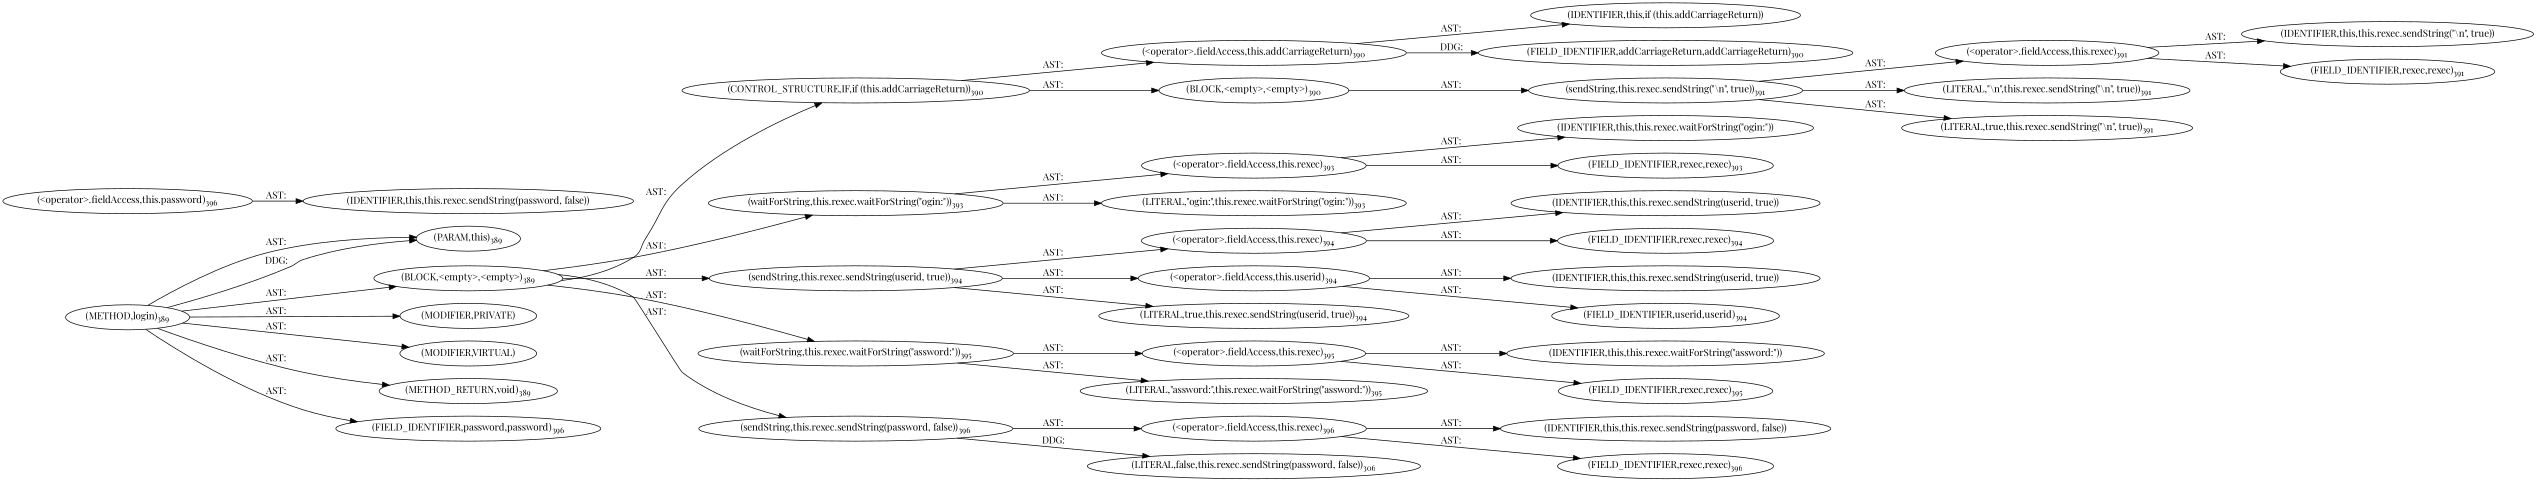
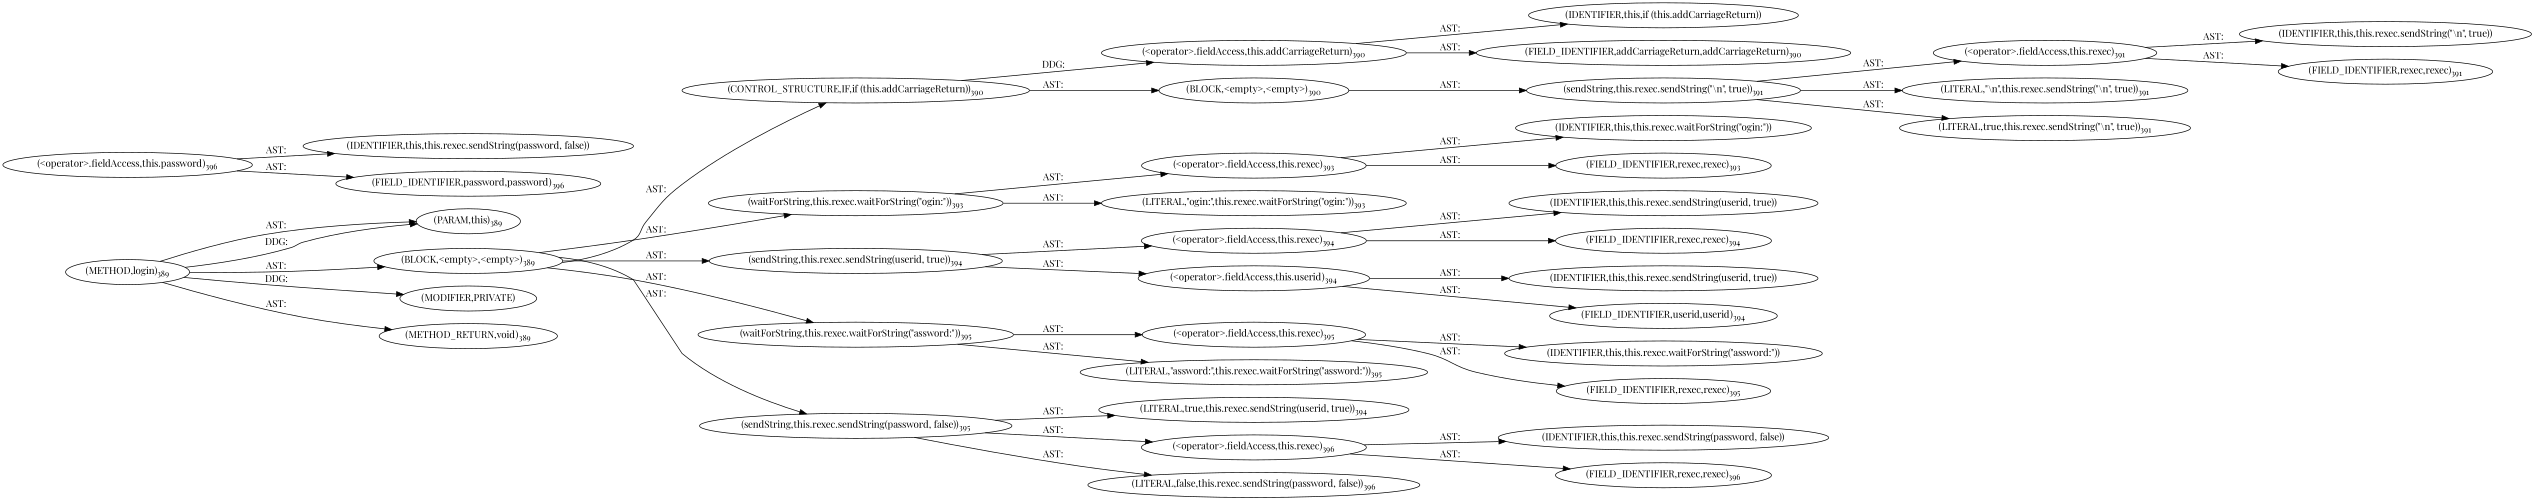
edge "(<operator>.fieldAccess,this.addCarriageReturn)" -> "(FIELD_IDENTIFIER,addCarriageReturn,addCarriageReturn)": label "DDG: " -> "AST: "
edge "(CONTROL_STRUCTURE,IF,if (this.addCarriageReturn))" -> "(<operator>.fieldAccess,this.addCarriageReturn)": label "AST: " -> "DDG: "
edge "(sendString,this.rexec.sendString(userid, true))" -> "(LITERAL,true,this.rexec.sendString(userid, true))": now "(sendString,this.rexec.sendString(password, false))" -> "(LITERAL,true,this.rexec.sendString(userid, true))"
edge "(METHOD,login)" -> "(MODIFIER,PRIVATE)": label "AST: " -> "DDG: "
node "(MODIFIER,VIRTUAL)": removed
edge "(METHOD,login)" -> "(FIELD_IDENTIFIER,password,password)": now "(<operator>.fieldAccess,this.password)" -> "(FIELD_IDENTIFIER,password,password)"
node "(sendString,this.rexec.sendString(password, false))": text "396" -> "395"
edge "(sendString,this.rexec.sendString(password, false))" -> "(LITERAL,false,this.rexec.sendString(password, false))": label "DDG: " -> "AST: "
node "(LITERAL,false,this.rexec.sendString(password, false))": text "306" -> "396"
